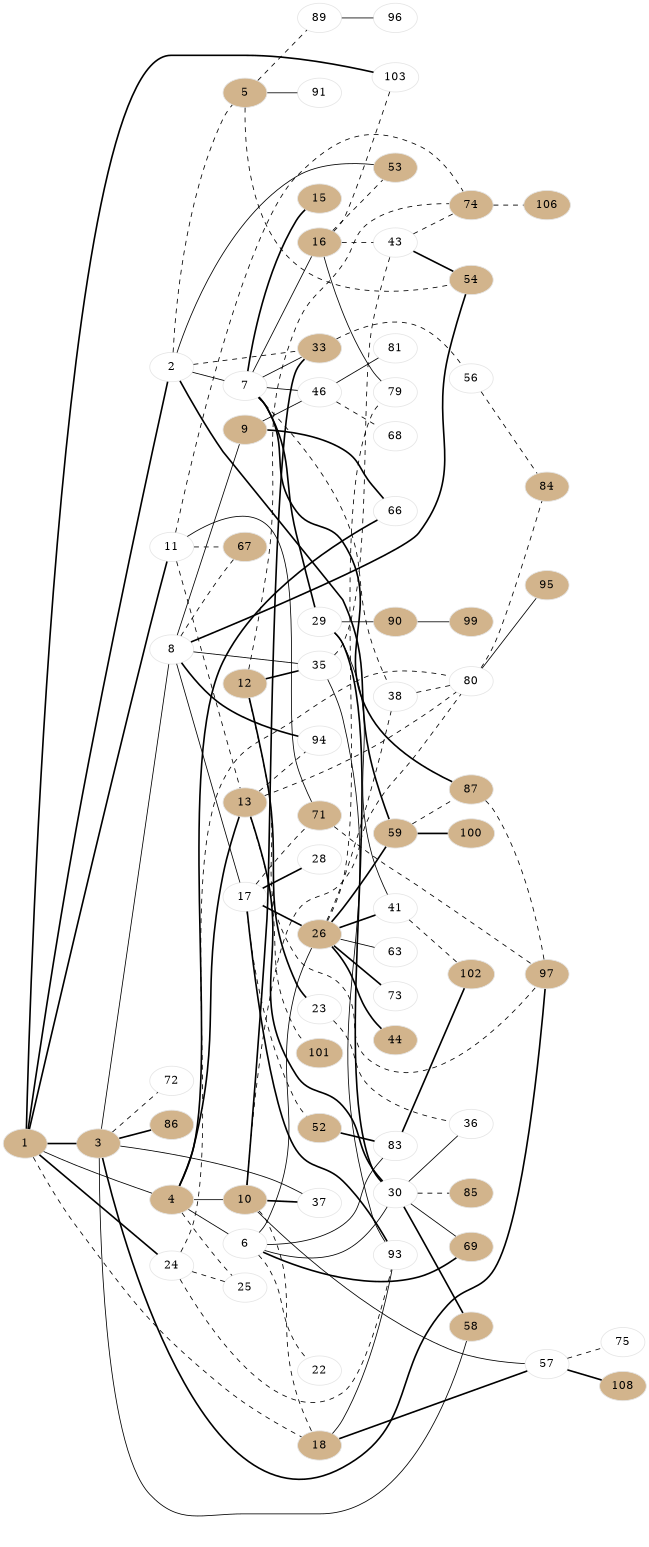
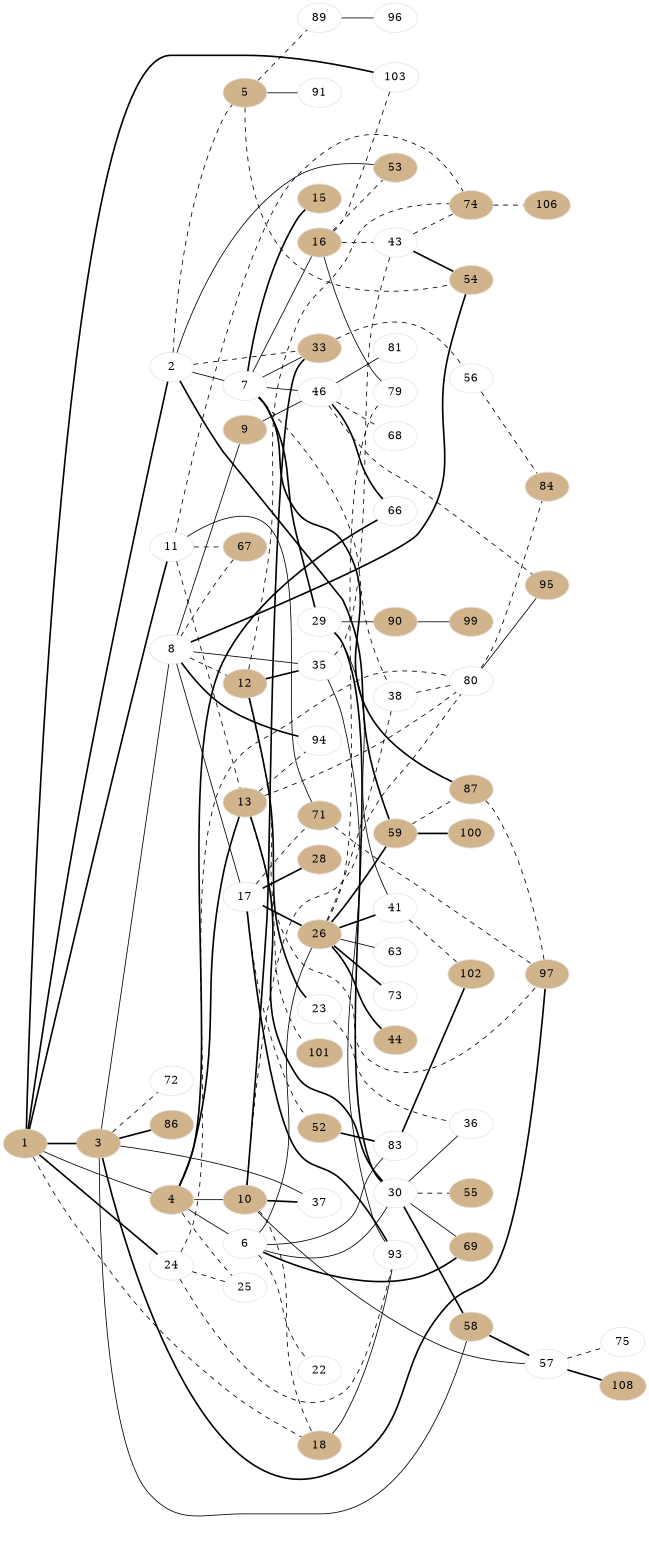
edge "9" -- "66": now "46" -- "66"
edge "46" -- "95": added
edge "8" -- "12": added
node "28": fillcolor white -> tan
node "85": label "85" -> "55"
edge "57" -- "18": now "57" -- "58"
